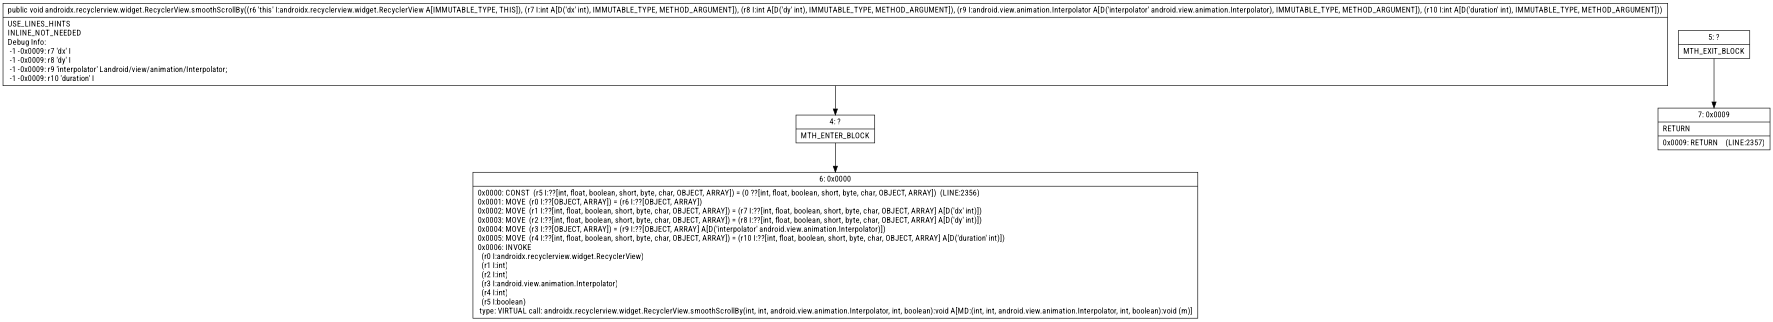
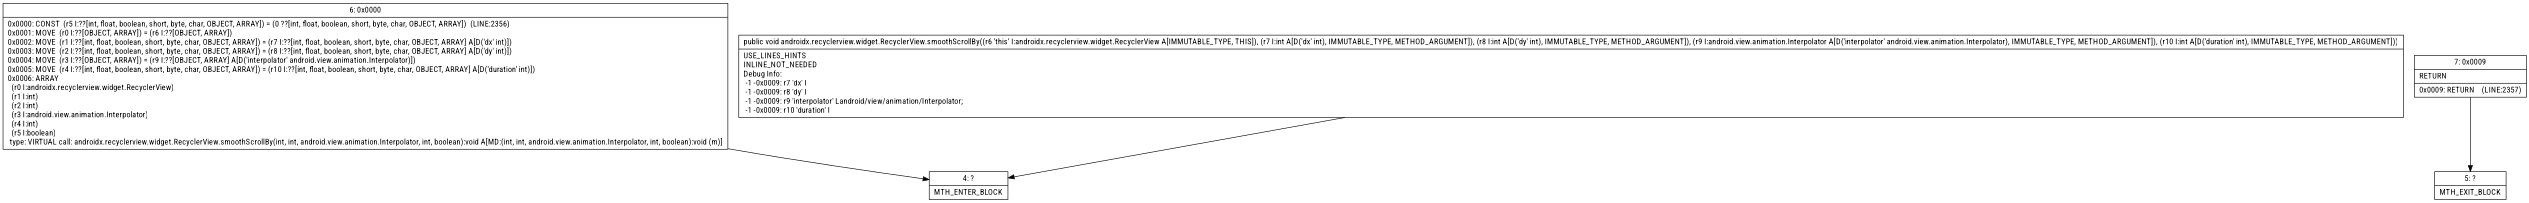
edge "5: ?" -> "7: 0x0009": reversed
edge "4: ?" -> "6: 0x0000": reversed
node "6: 0x0000": text "0x0006: INVOKE" -> "0x0006: ARRAY"
